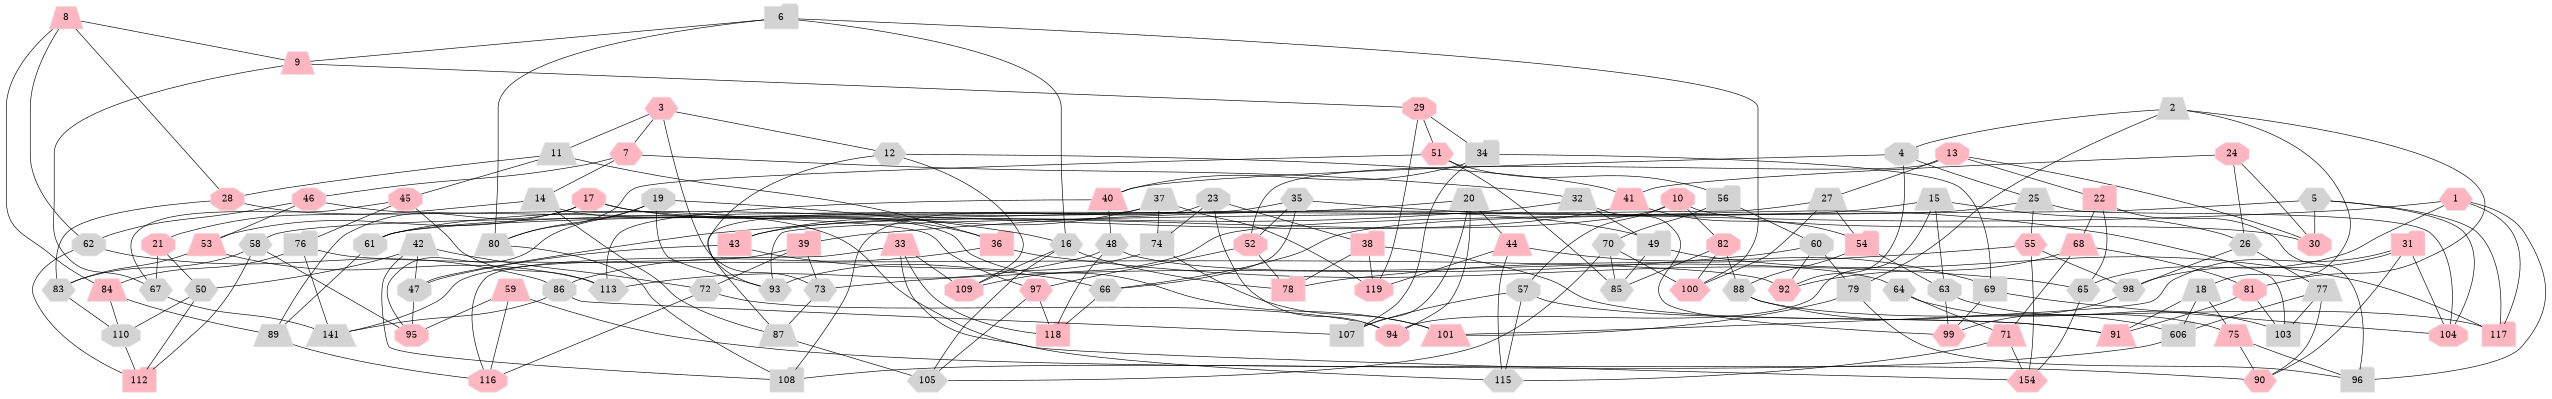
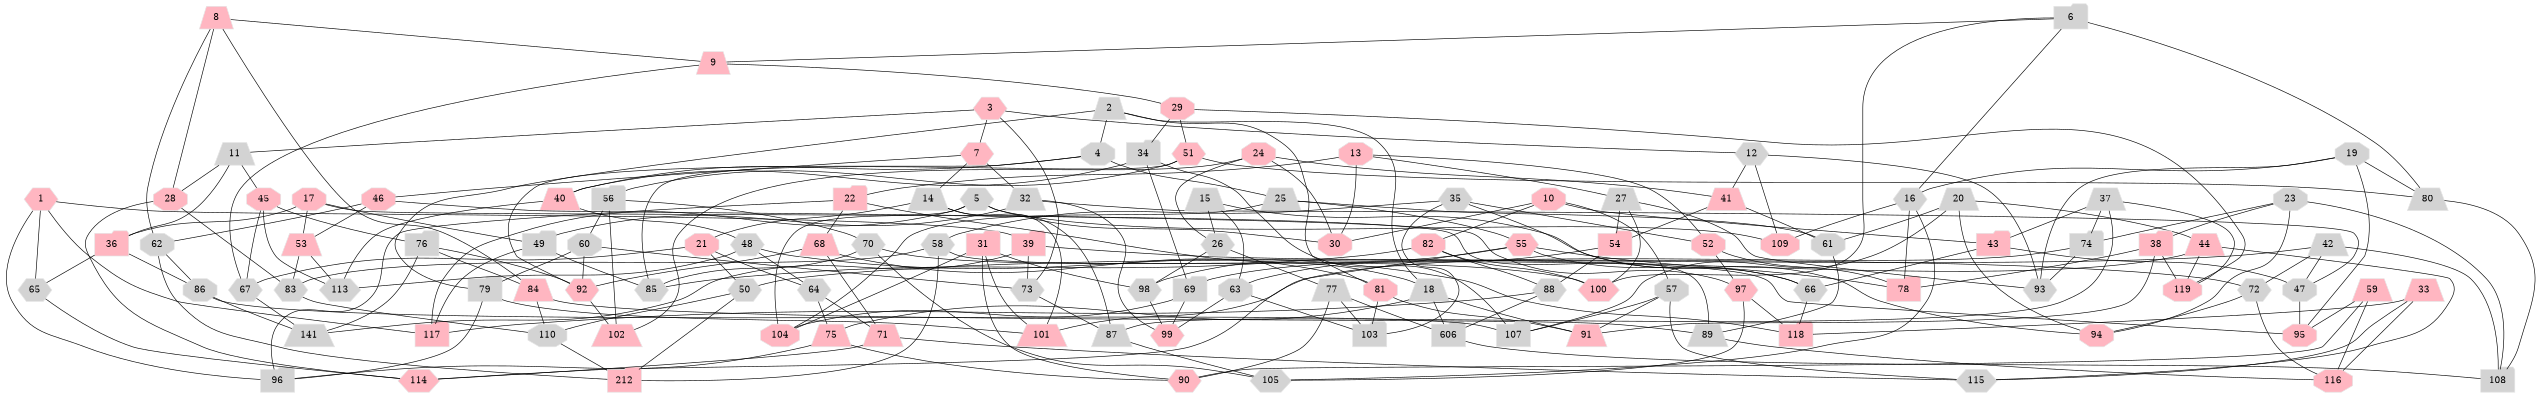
edge "15" -- "66": now "55" -- "66"
edge "22" -- "65": now "22" -- "18"
edge "21" -- "64": added
edge "33" -- "109": removed
node "102": added
node "112": label "112" -> "212"
node "154": label "154" -> "114"
